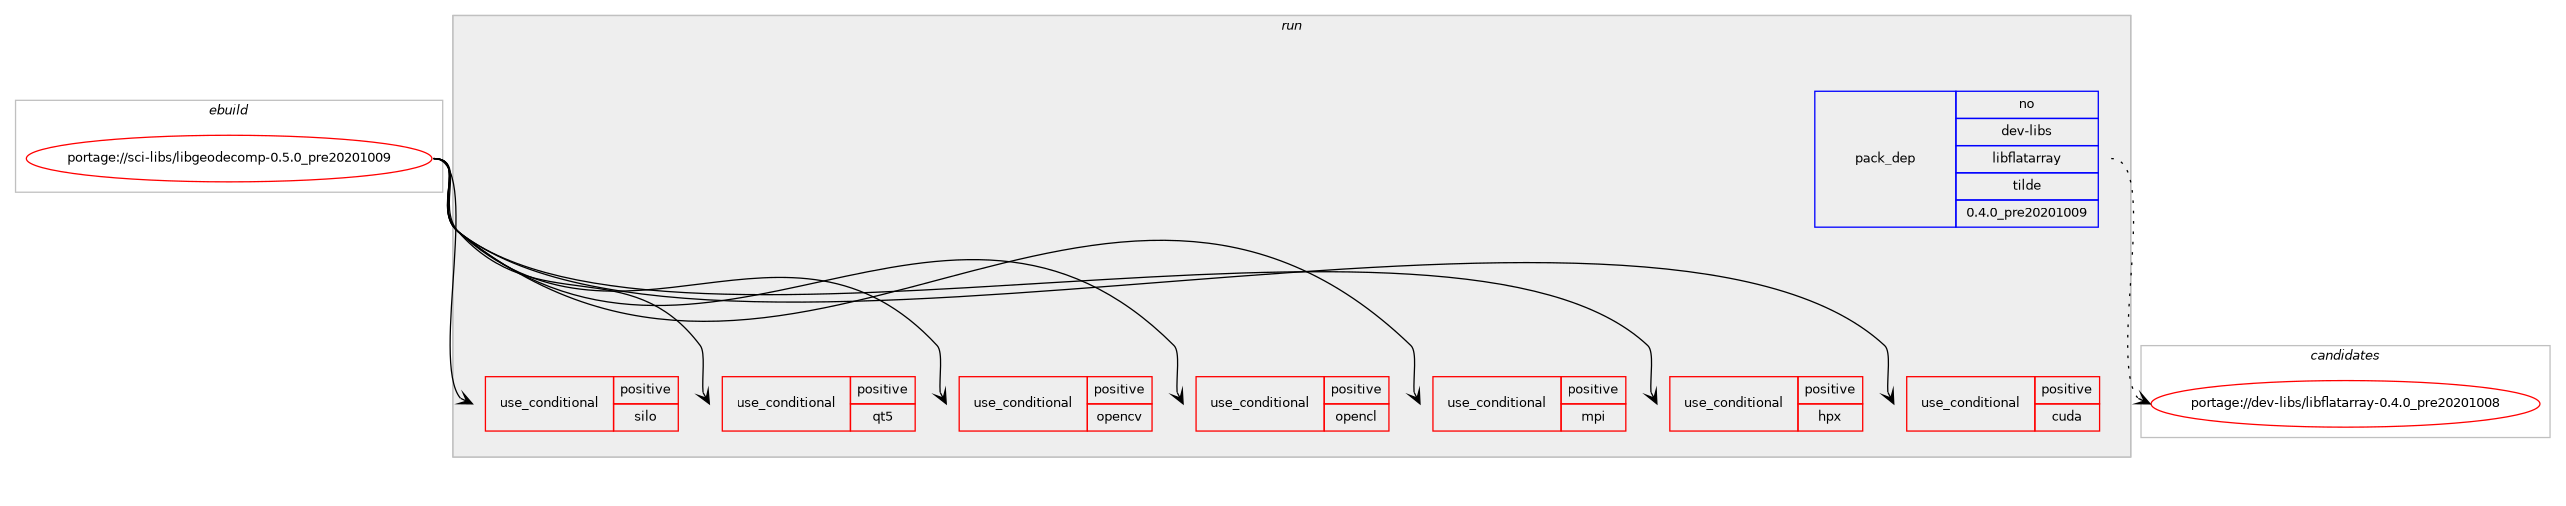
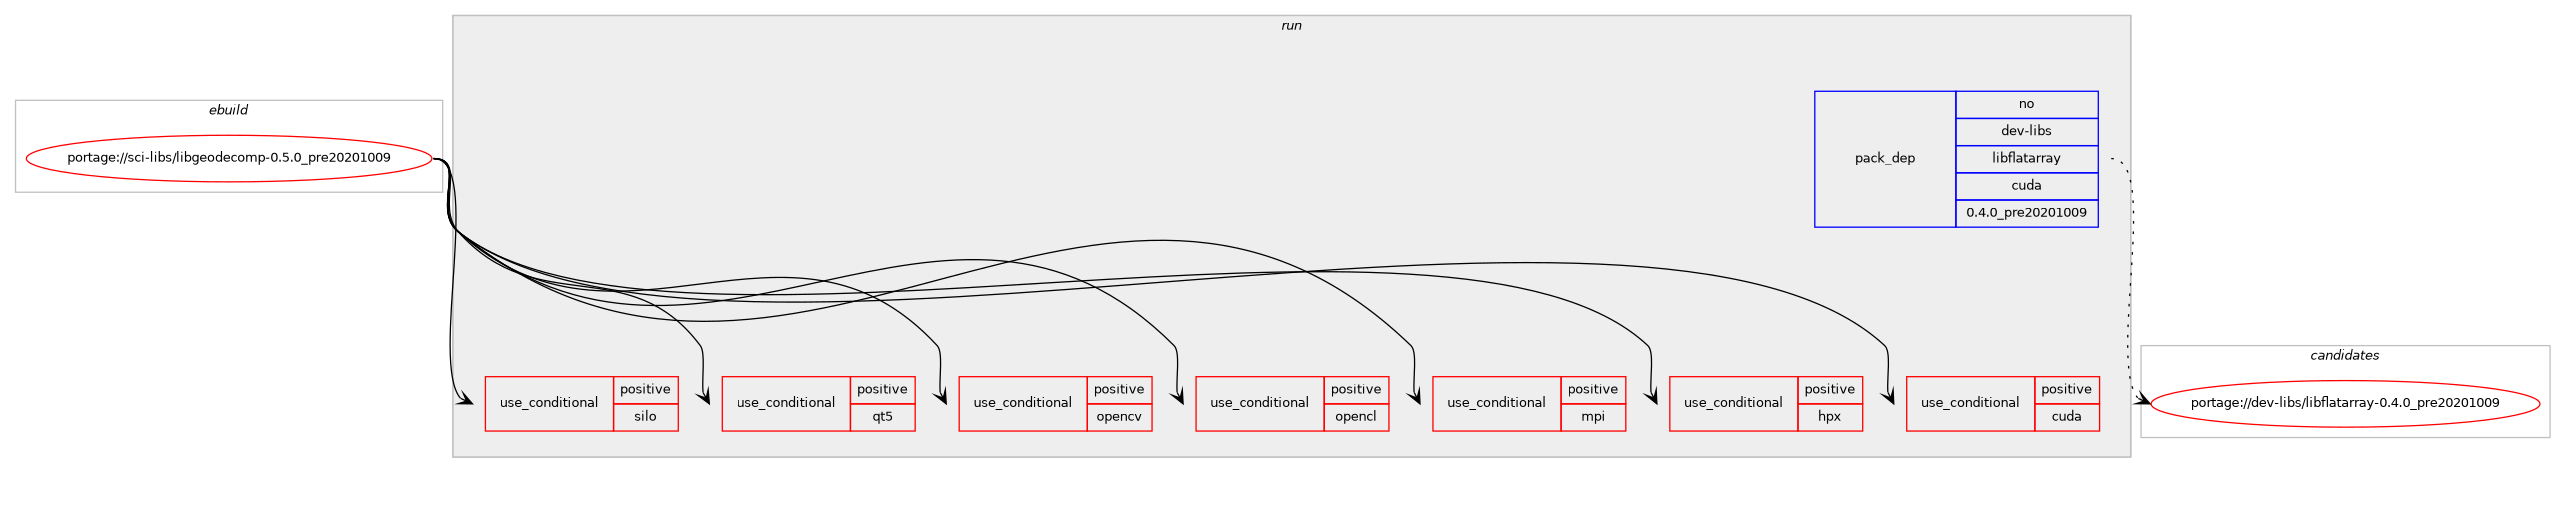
node "pack_dep": text "tilde" -> "cuda"
node "portage://dev-libs/libflatarray-0.4.0_pre20201008": label "portage://dev-libs/libflatarray-0.4.0_pre20201008" -> "portage://dev-libs/libflatarray-0.4.0_pre20201009"
